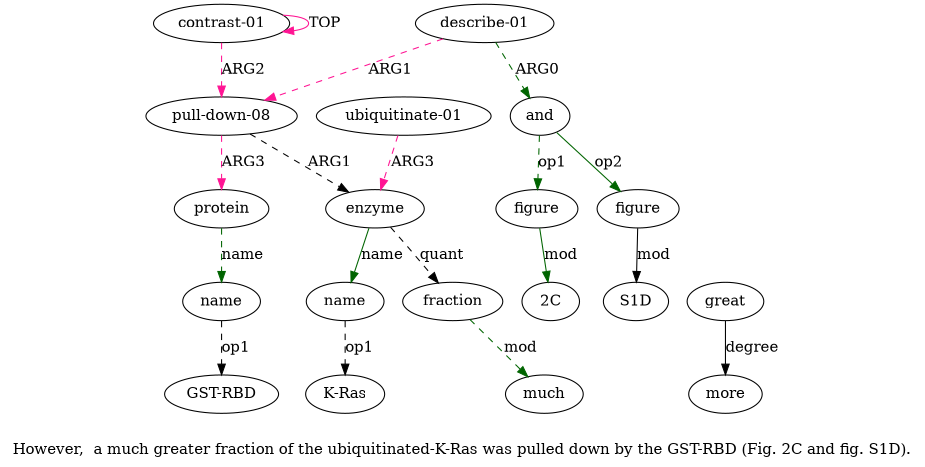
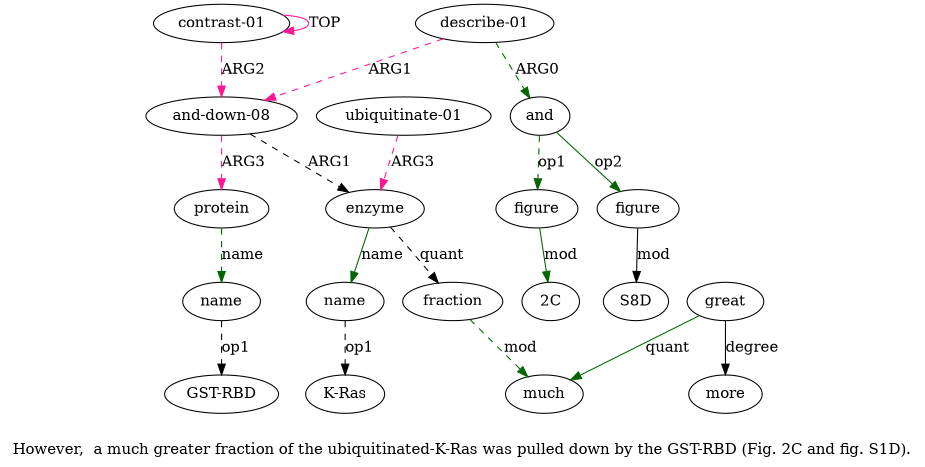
node "pull-down-08": label "pull-down-08" -> "and-down-08"
node "S1D": label "S1D" -> "S8D"
edge "great" -> "much": added, label "quant"
